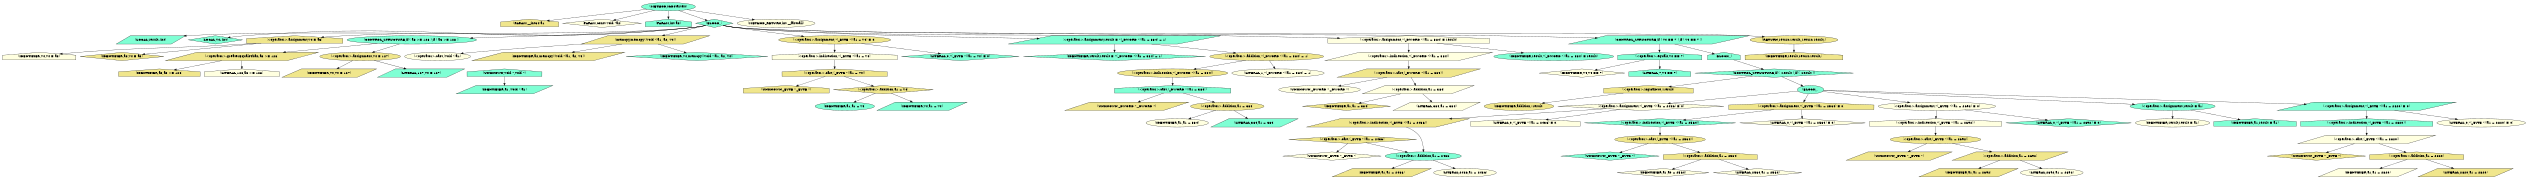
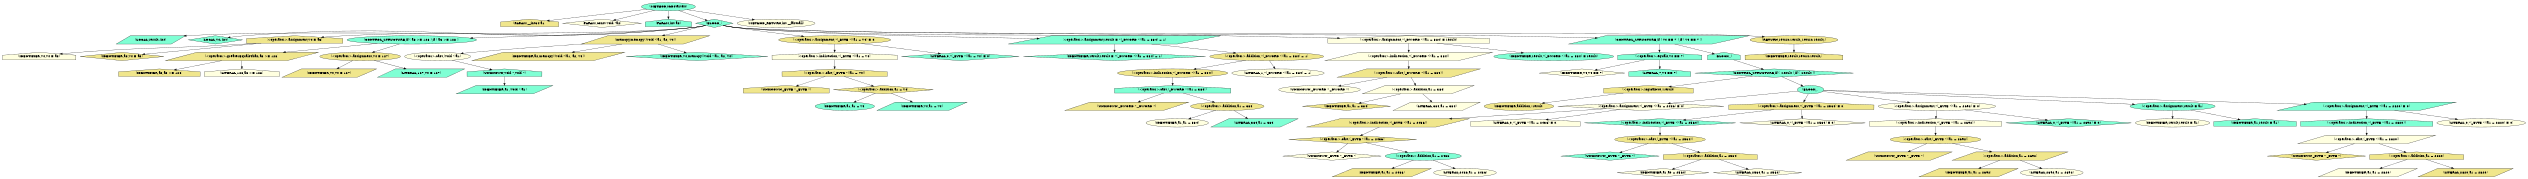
edge "(<operator>.cast,(void *)a1)" -> "(UNKNOWN,void *,void *)": added
edge "(<operator>.indirection,*(_BYTE *)(a1 + 2436))" -> "(<operator>.addition,a1 + 2436)": now "(<operator>.indirection,*(_BYTE *)(a1 + 2436))" -> "(<operator>.cast,(_BYTE *)(a1 + 2436))"
